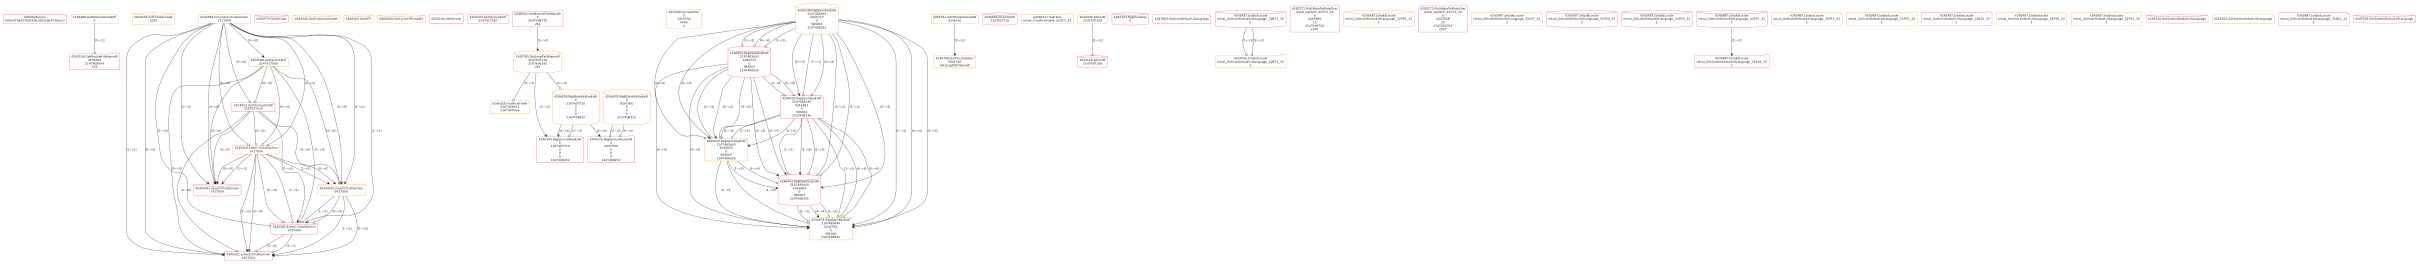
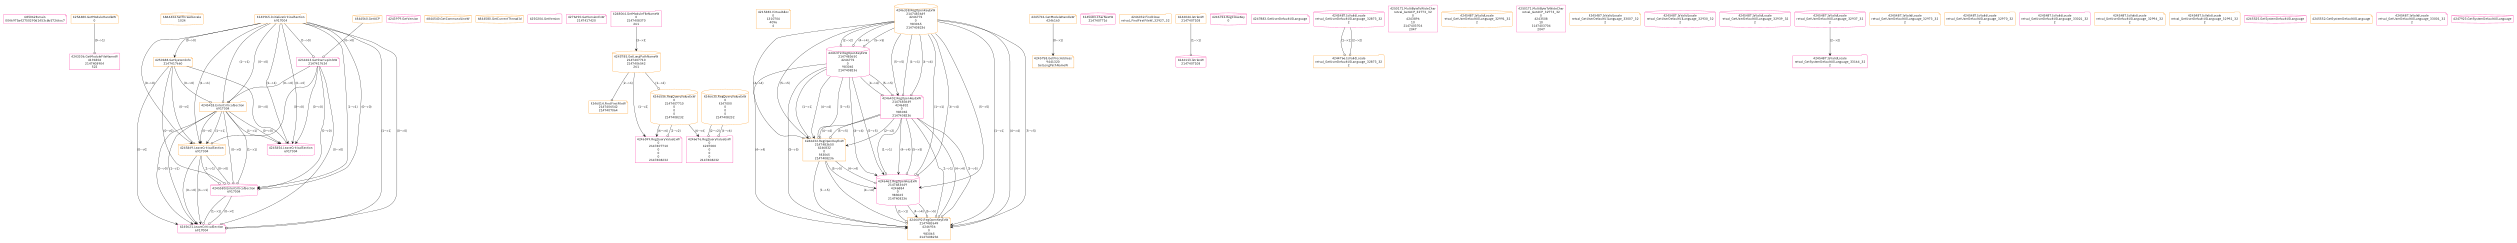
edge "4250188.GetSystemInfo 2147417660" -> "4214413.GetStartupInfoW 2147417624": now "6844560.GetACP" -> "4214413.GetStartupInfoW 2147417624"
